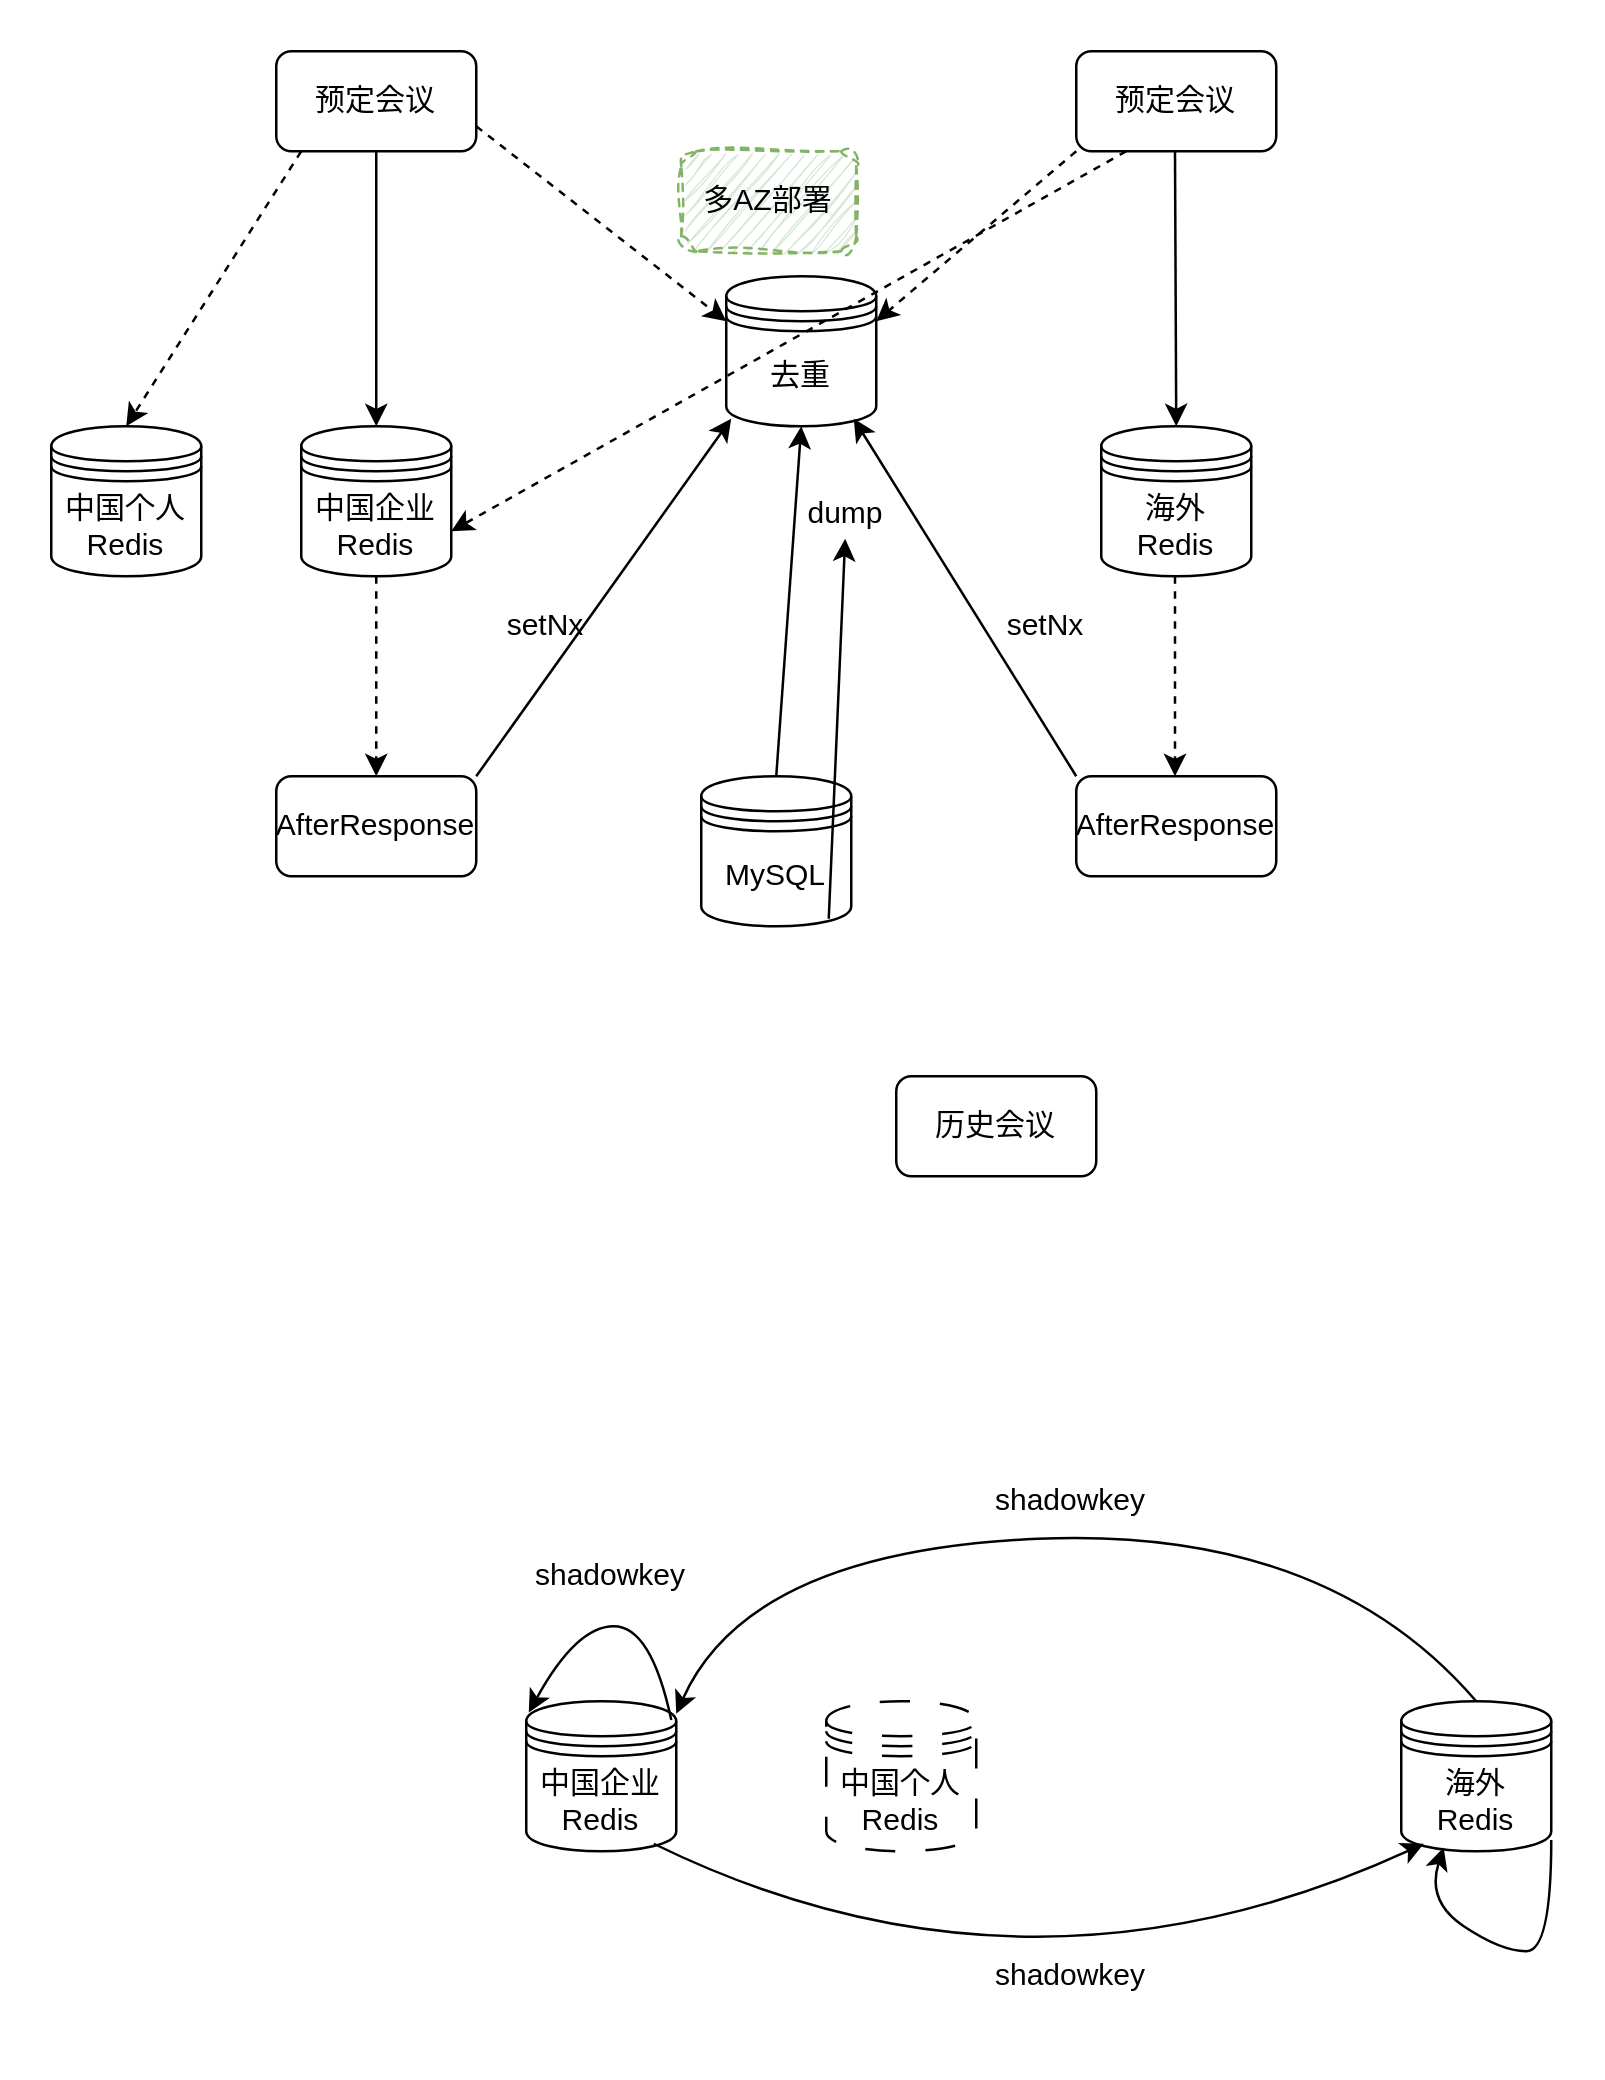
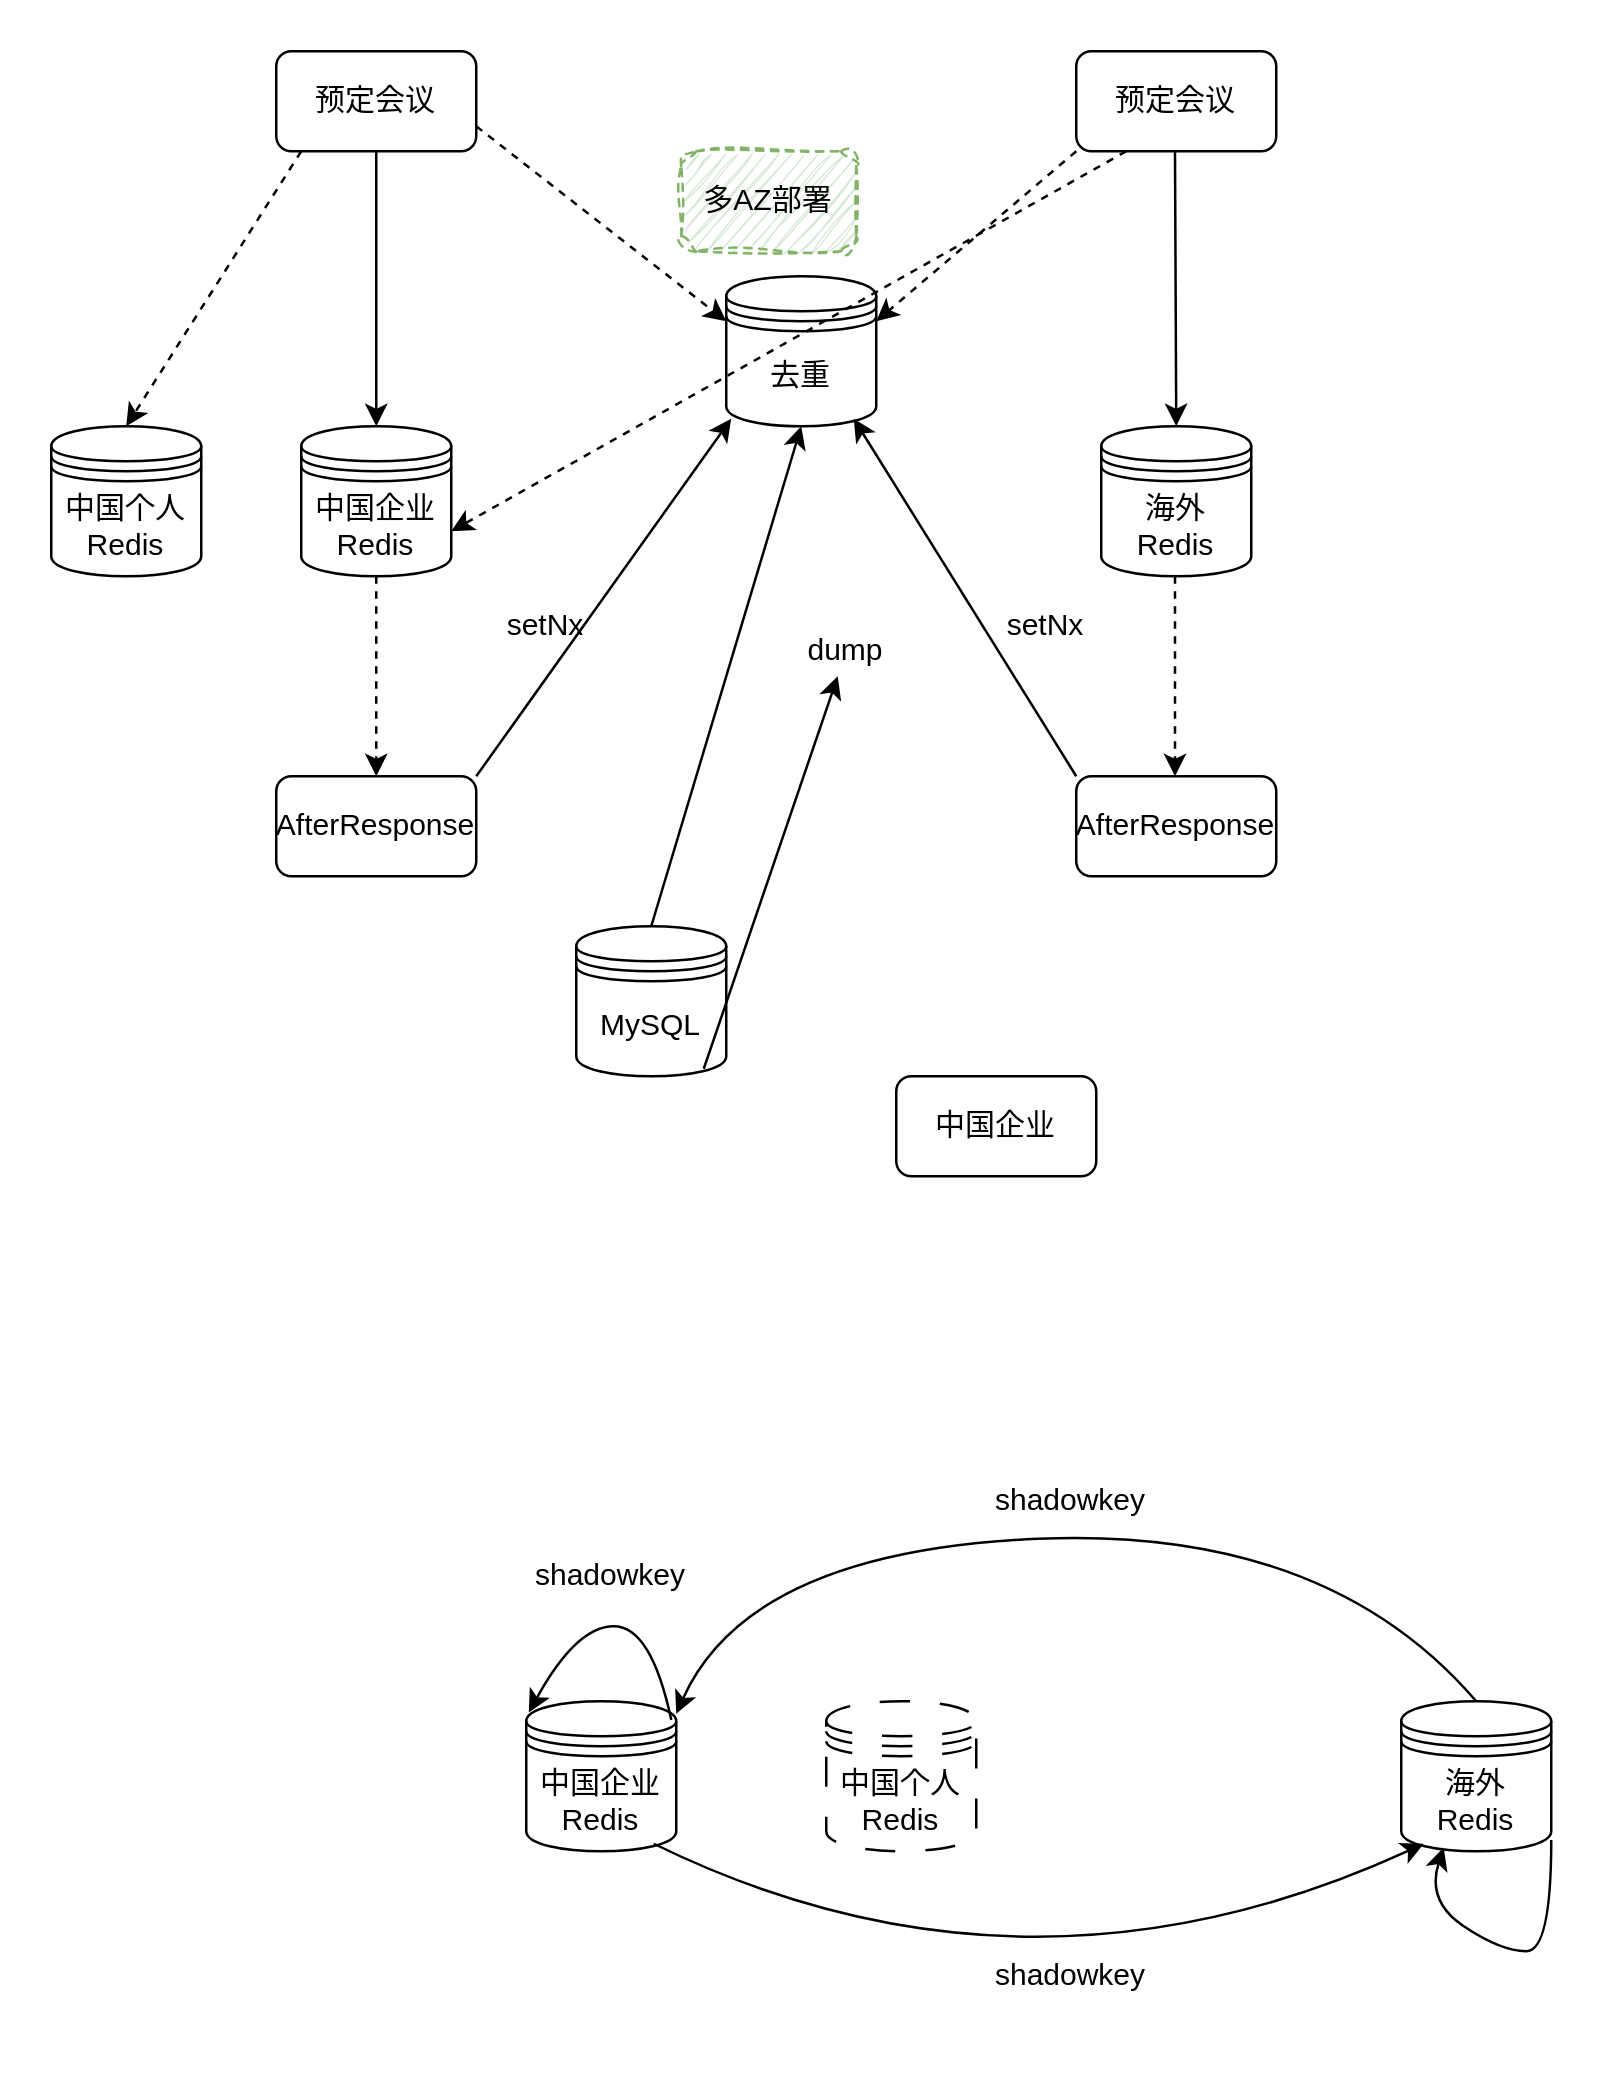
node "dump": moved (846, 514) -> (846, 651)
node "MySQL": moved (776, 851) -> (651, 1001)
node "历史会议": label "历史会议" -> "中国企业"
